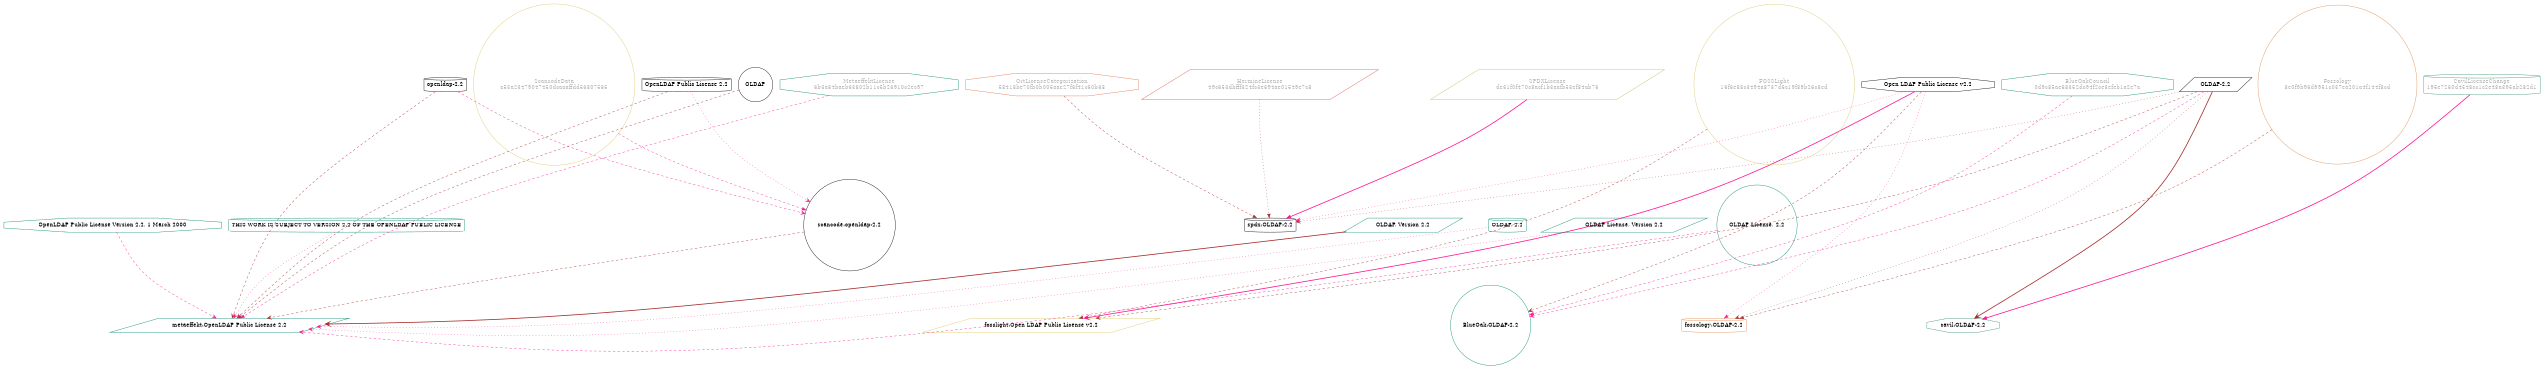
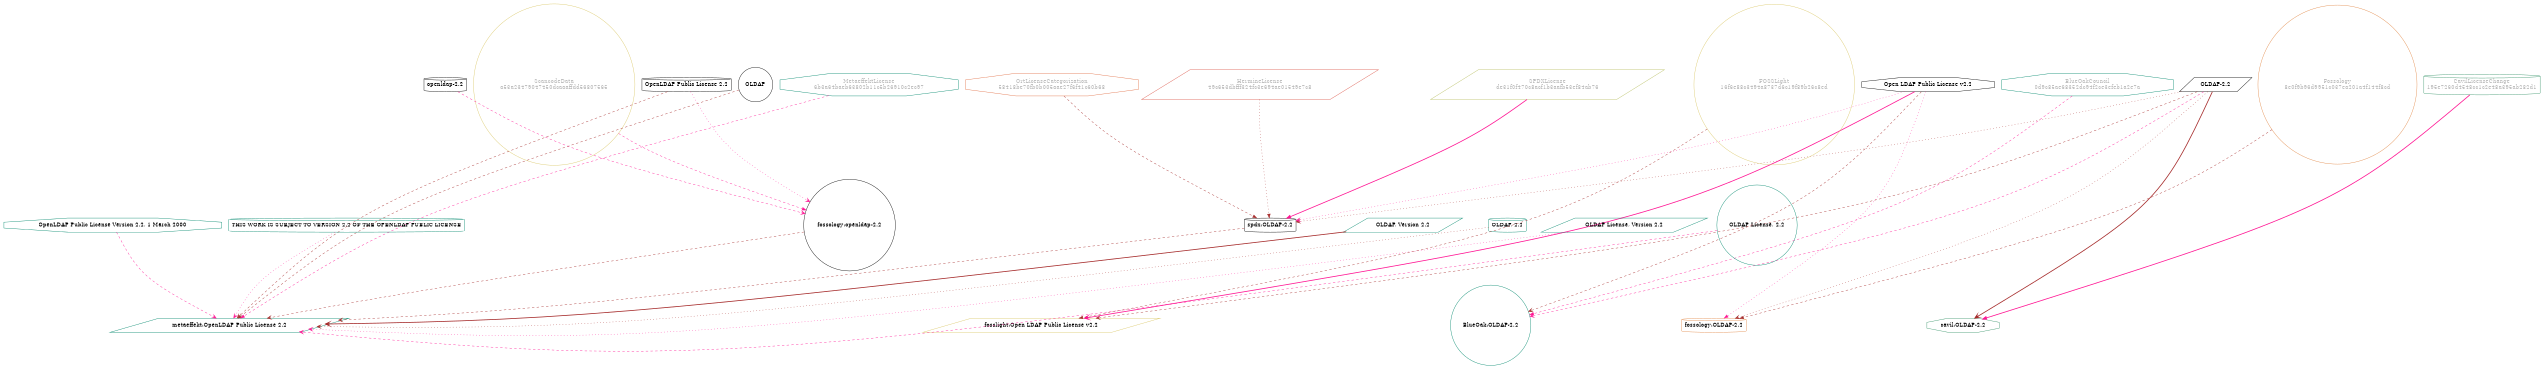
edge "openldap-2.2" -> "metaeffekt:OpenLDAP Public License 2.2": now "spdx:OLDAP-2.2" -> "metaeffekt:OpenLDAP Public License 2.2"
node "scancode:openldap-2.2": label "scancode:openldap-2.2" -> "fossology:openldap-2.2"
edge "OLDAP, 2.2" -> "metaeffekt:OpenLDAP Public License 2.2": color deeppink -> brown
